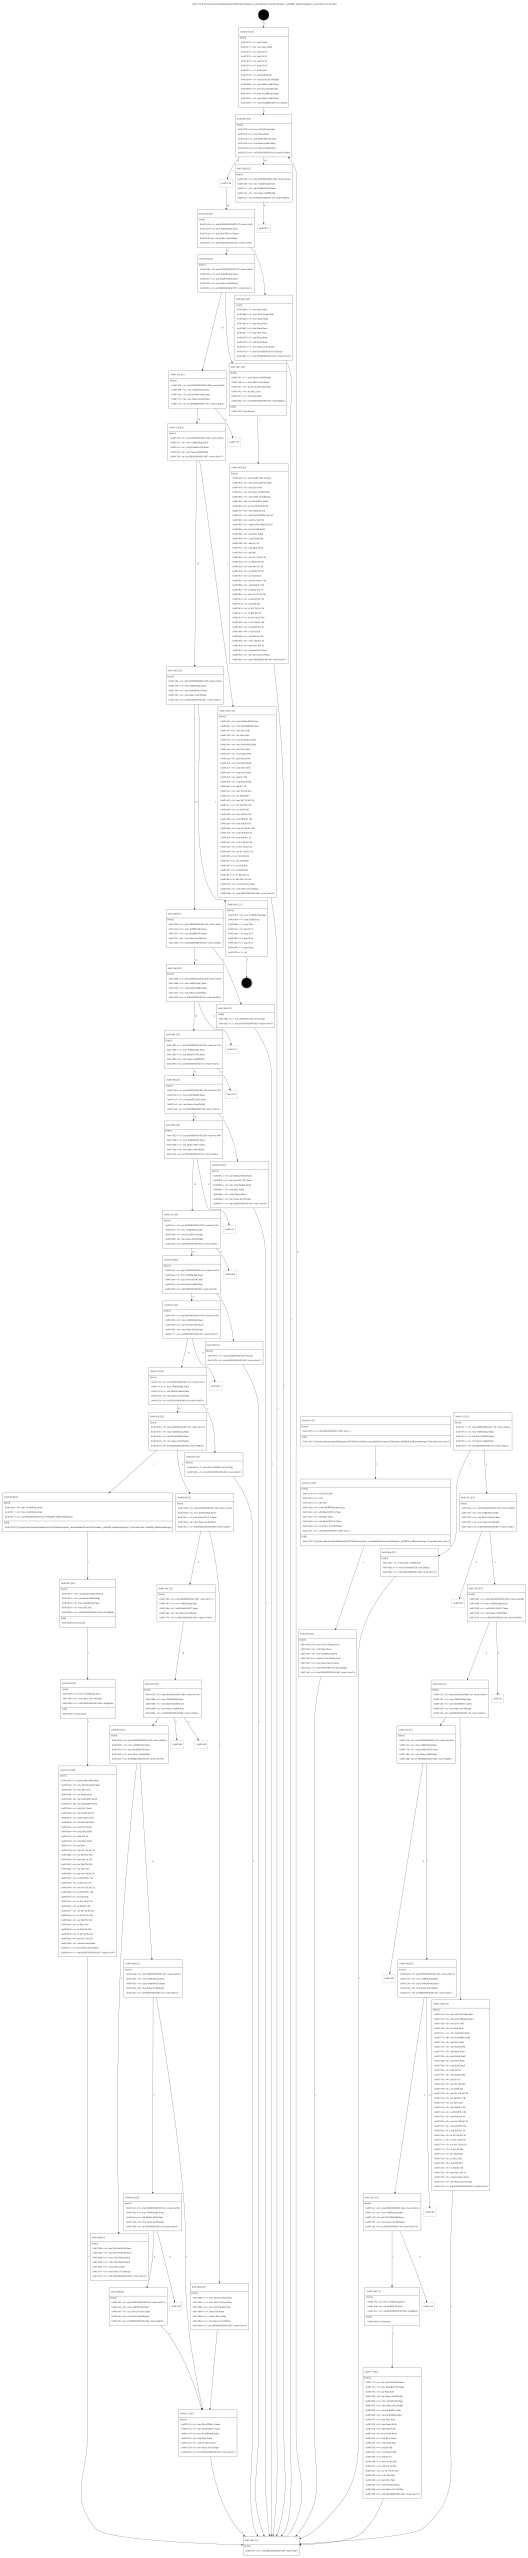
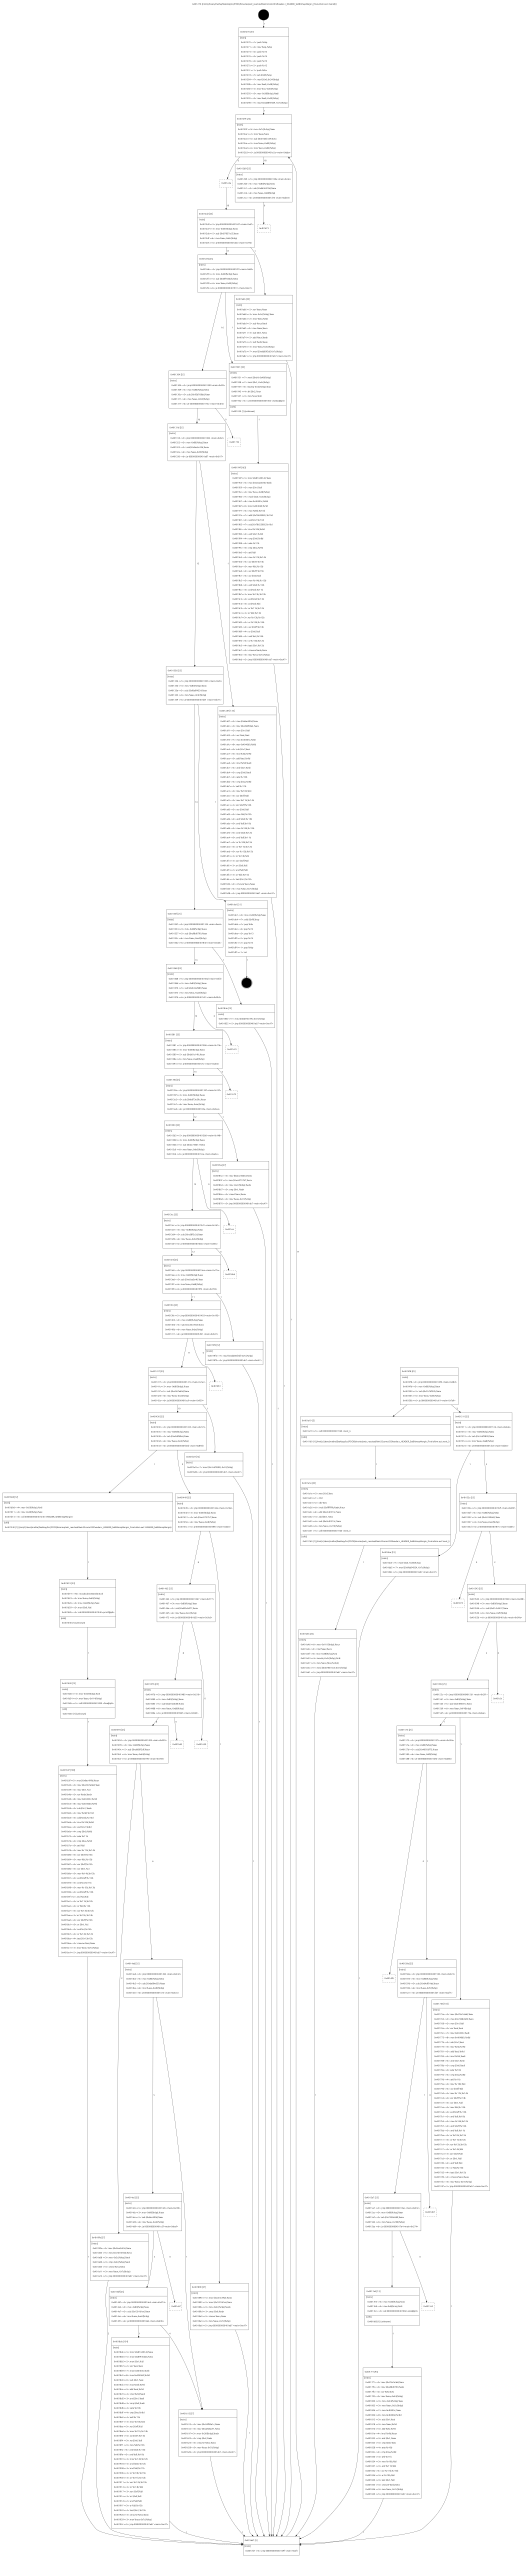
node "0x4014f8 [25]": added
edge "0x40147b [25]" -> "0x401630": now "0x401462 [25]" -> "0x401630"
edge "0x401890 [27]" -> "0x401615 [27]": now "0x401890 [27]" -> "0x401eb7 [5]"
node "0x4018ab [134]": added
edge "0x4019fe [27]" -> "0x401eb7 [5]": added, label "2"
